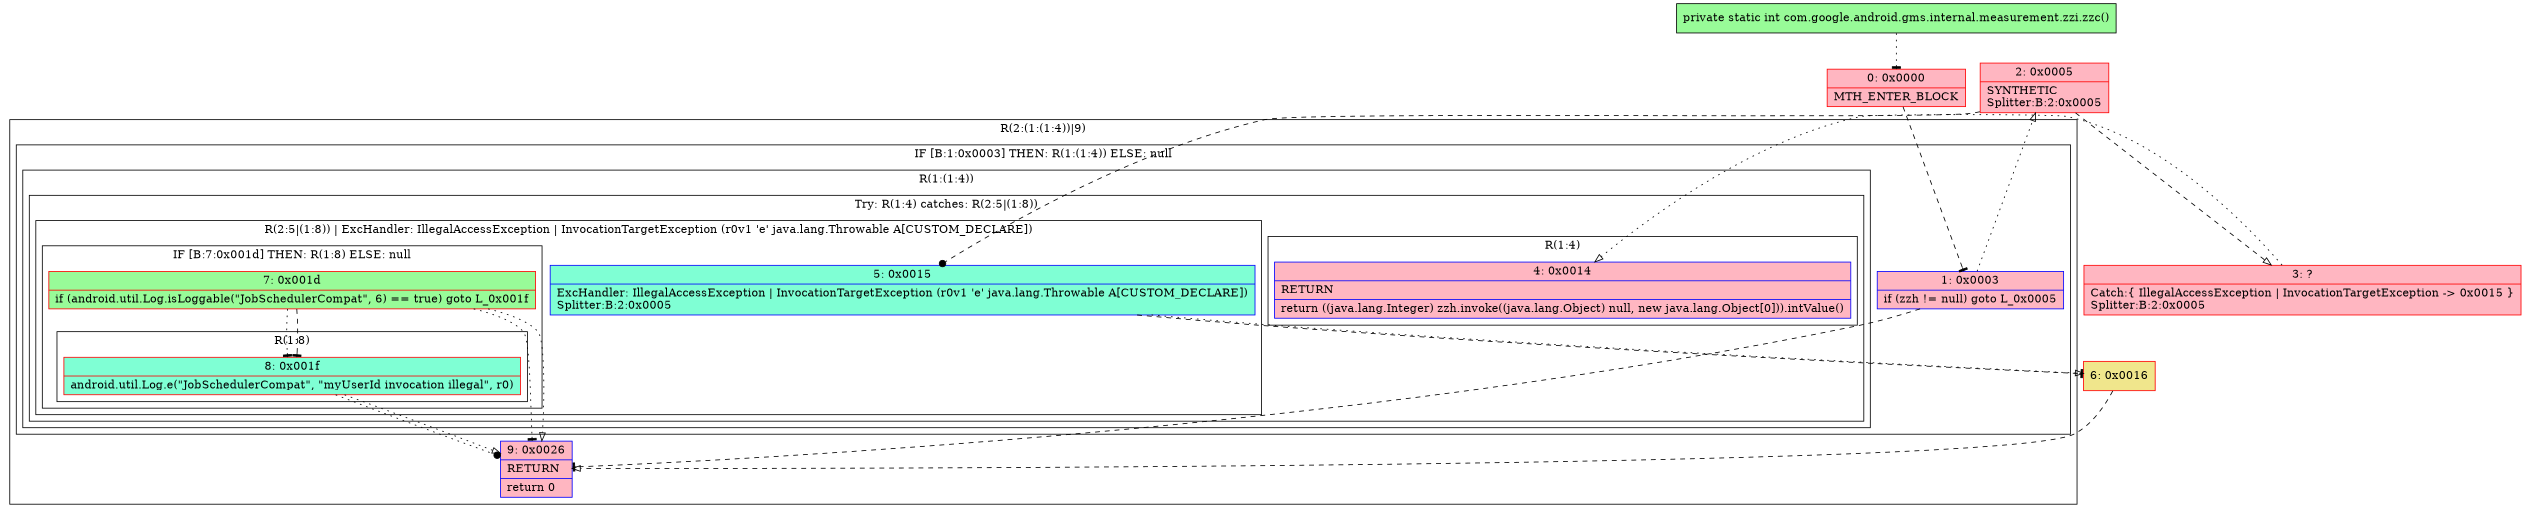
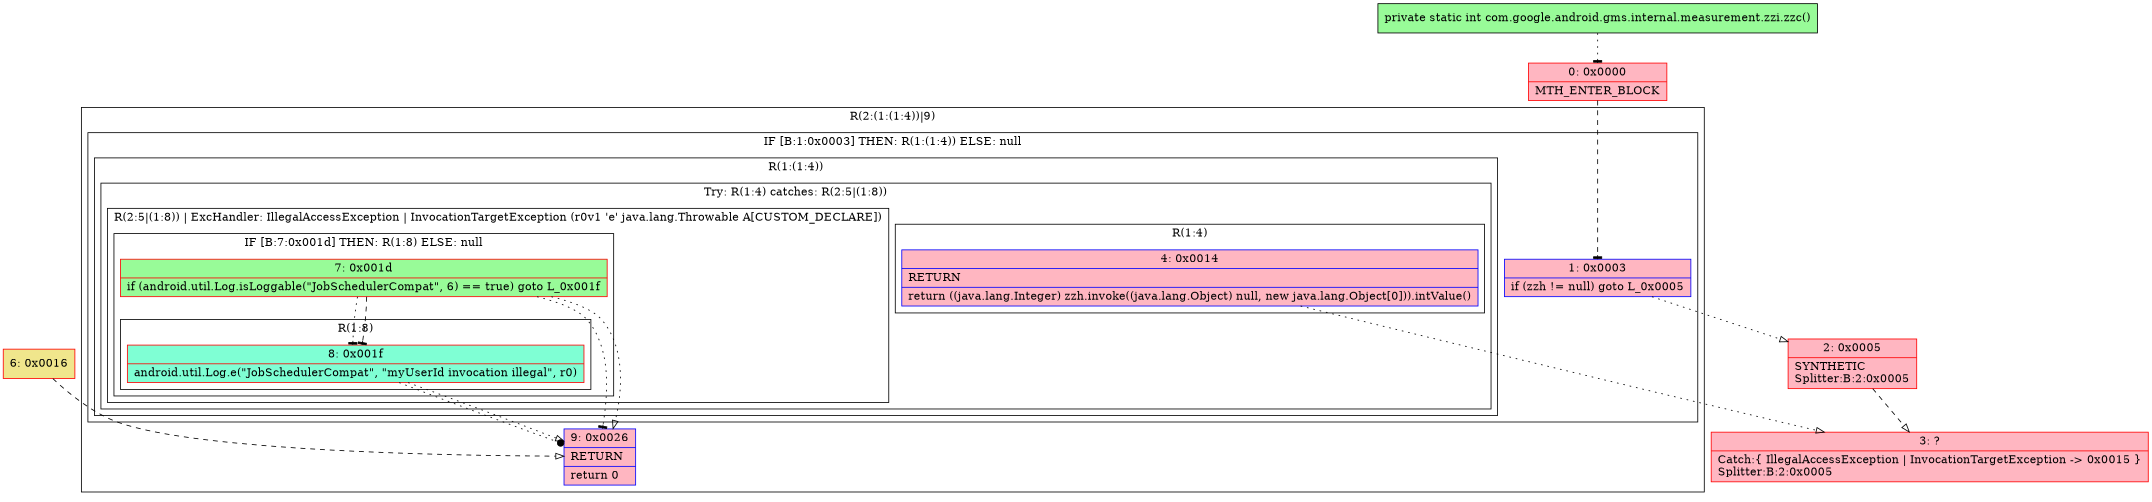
edge "3: ?" -> "4: 0x0014": reversed
node "5: 0x0015": removed
edge "1: 0x0003" -> "9: 0x0026": removed
